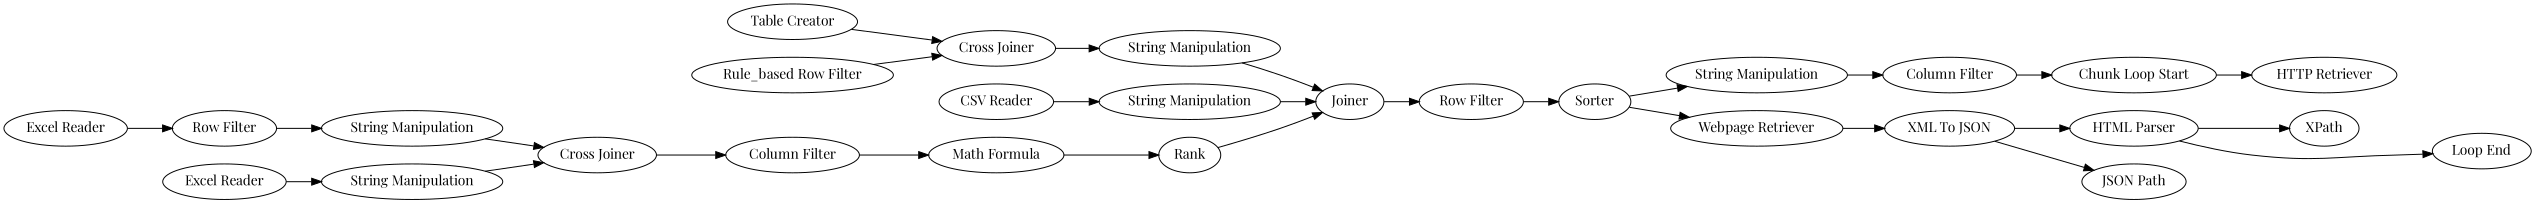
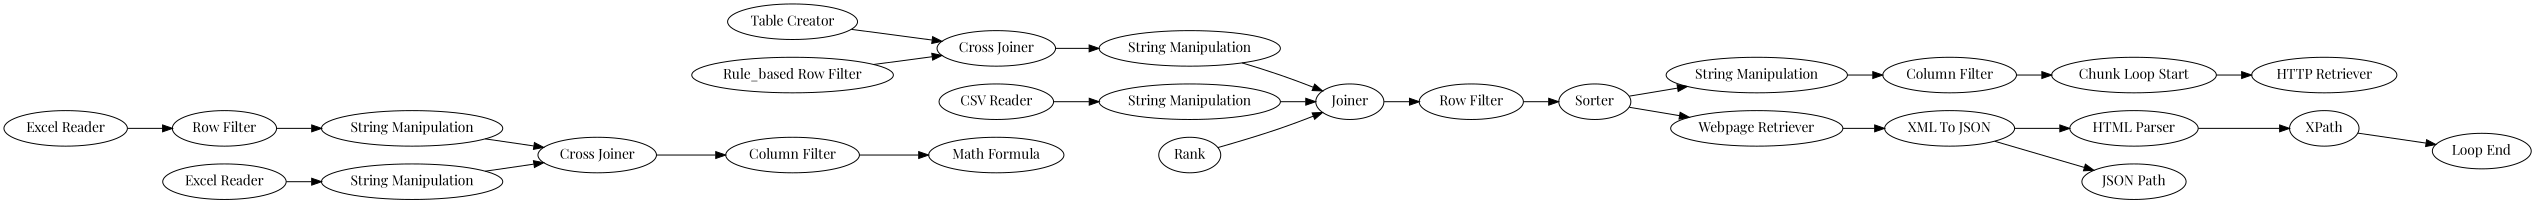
edge "Math Formula" -> "Rank": removed
edge "HTML Parser" -> "Loop End": now "XPath" -> "Loop End"
